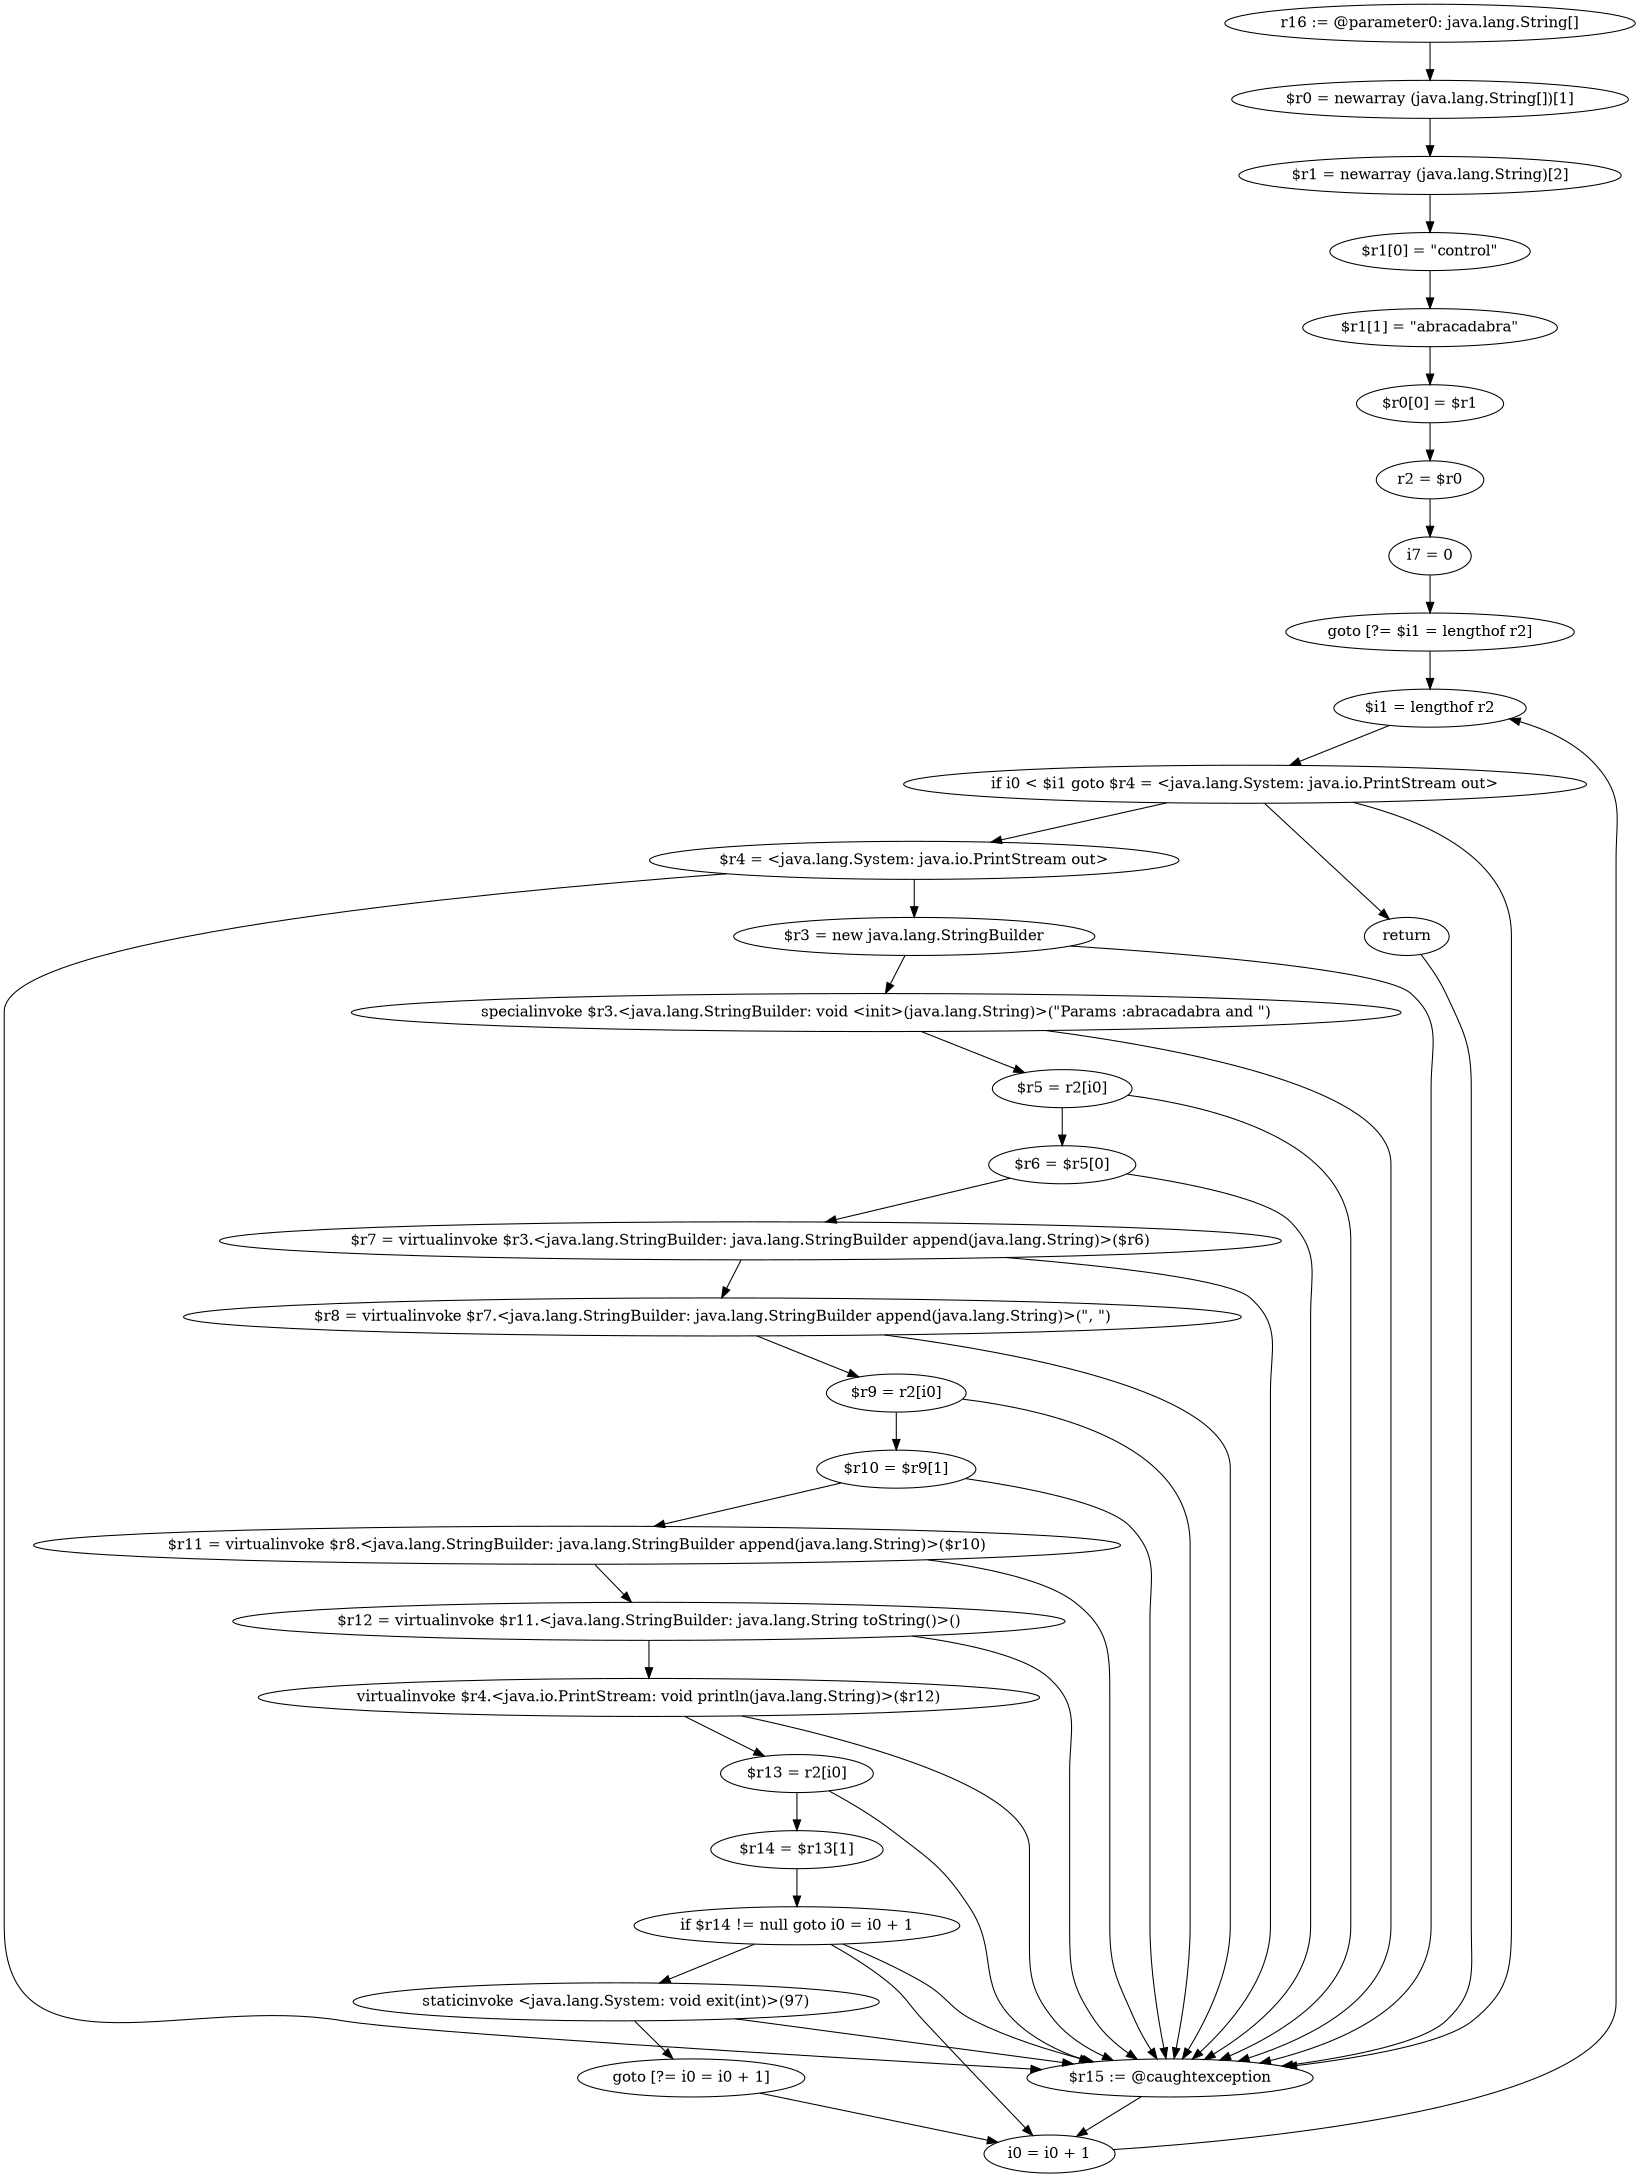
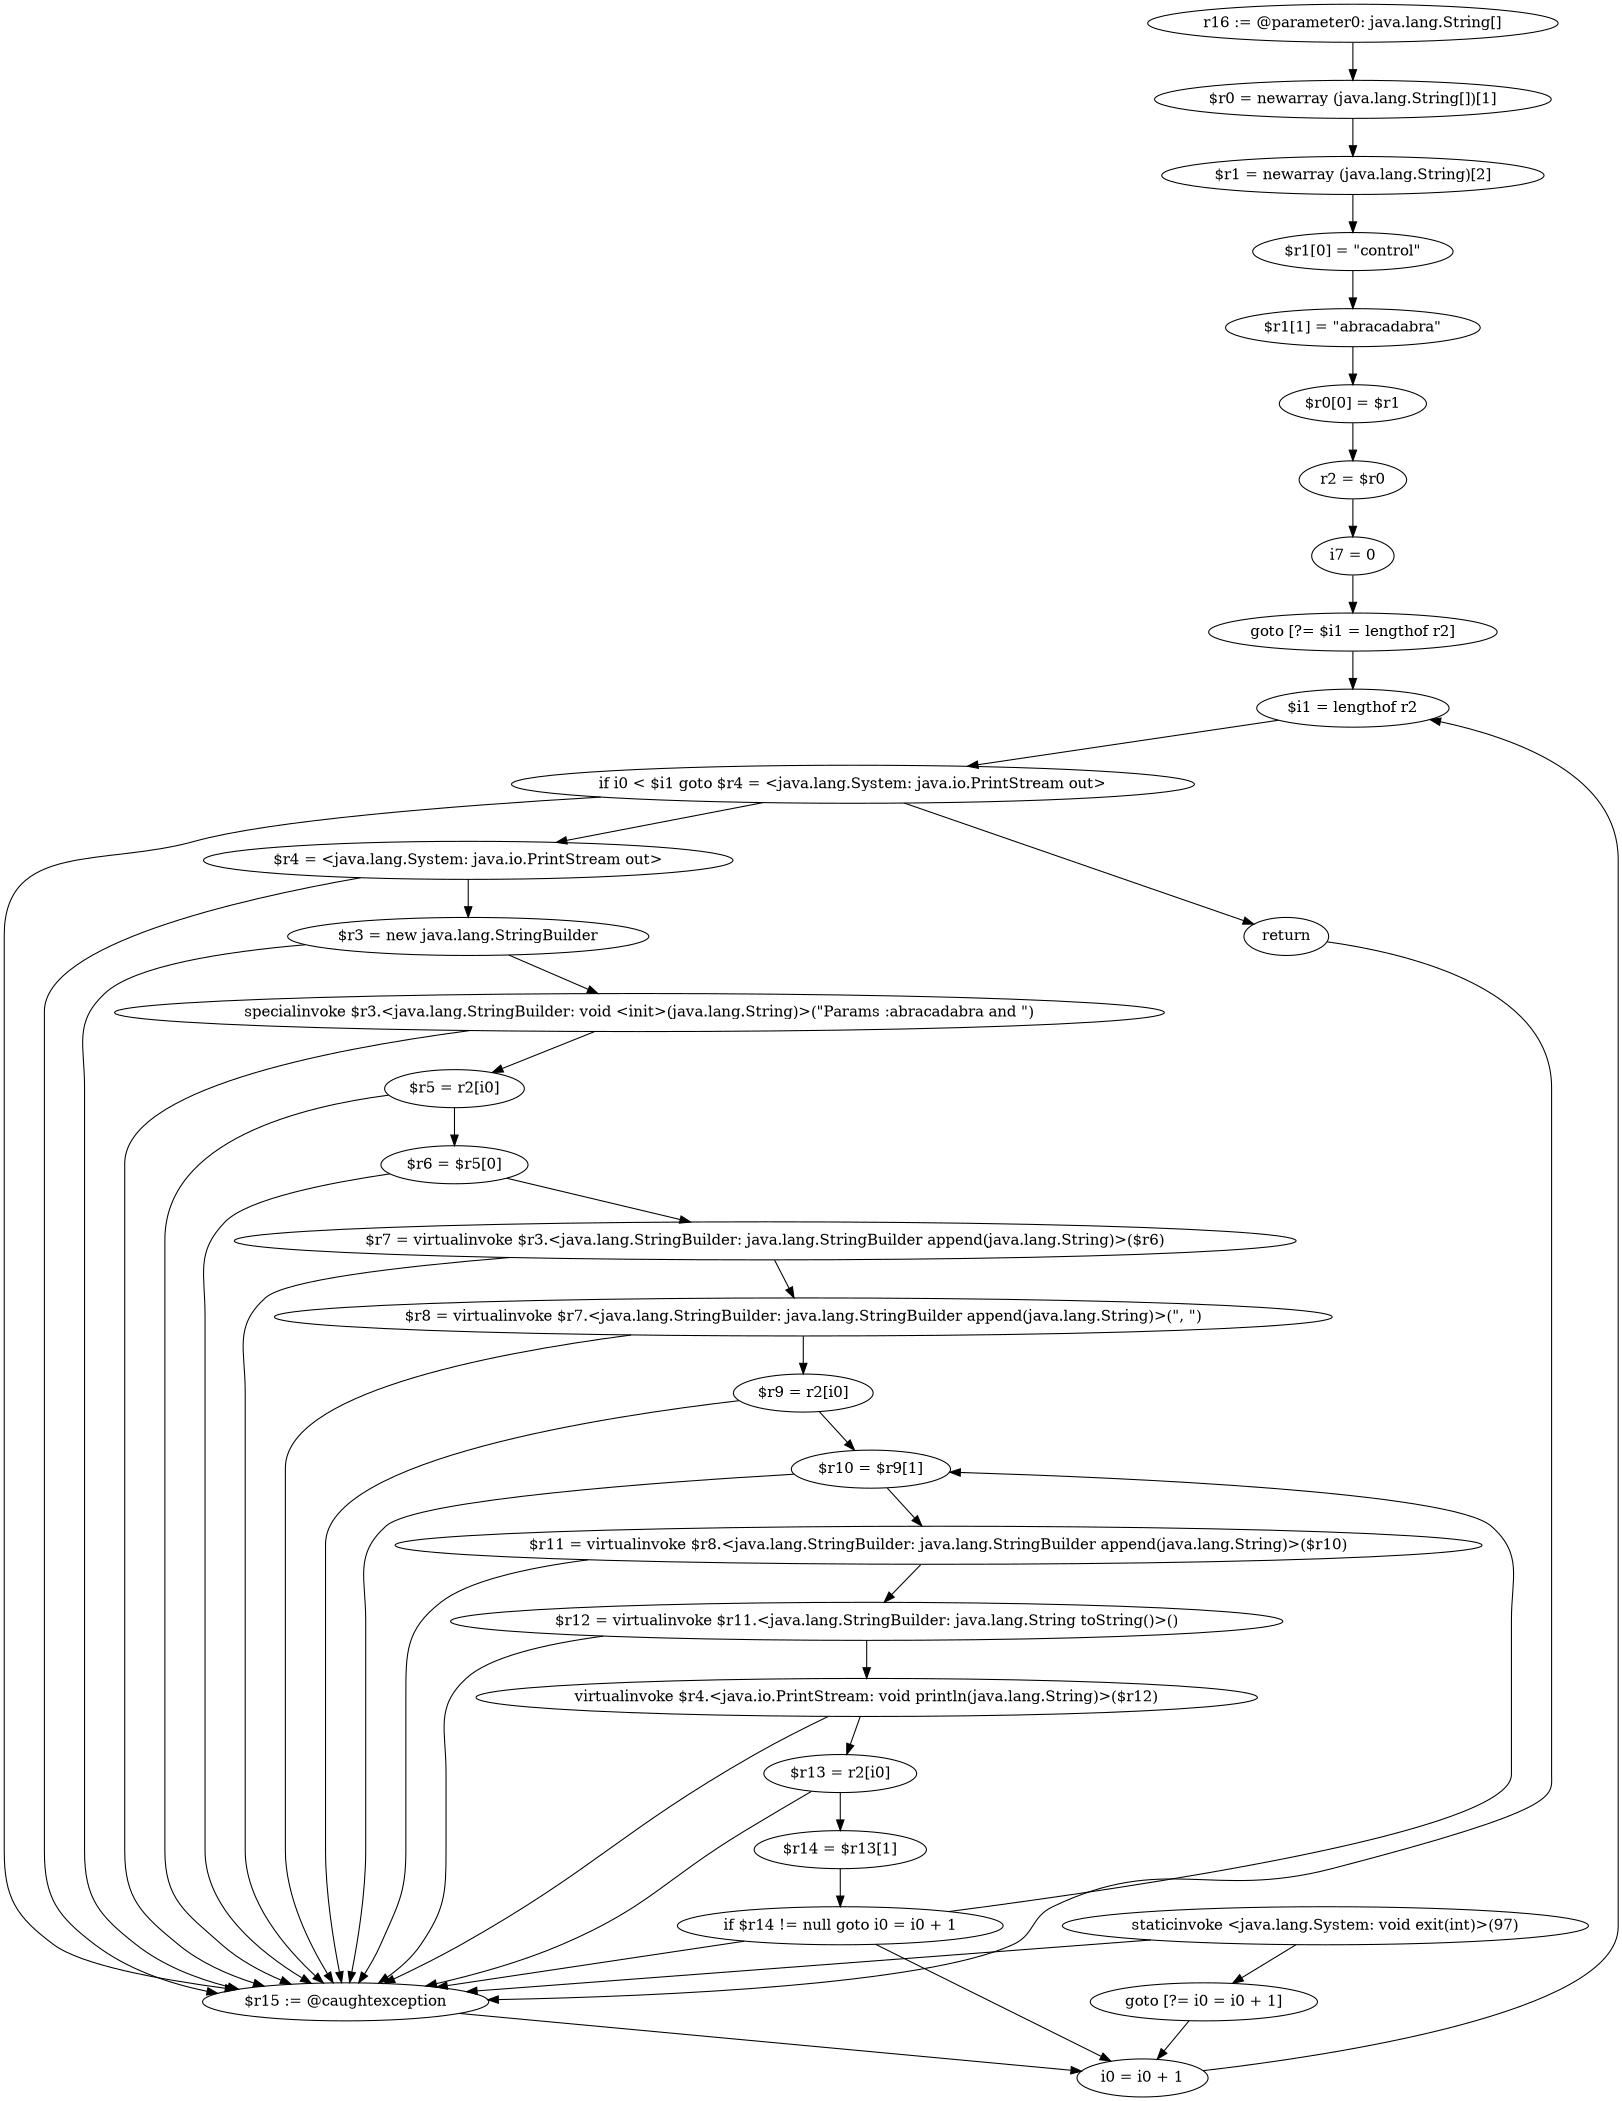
edge "if $r14 != null goto i0 = i0 + 1" -> "staticinvoke <java.lang.System: void exit(int)>(97)": now "if $r14 != null goto i0 = i0 + 1" -> "$r10 = $r9[1]"
